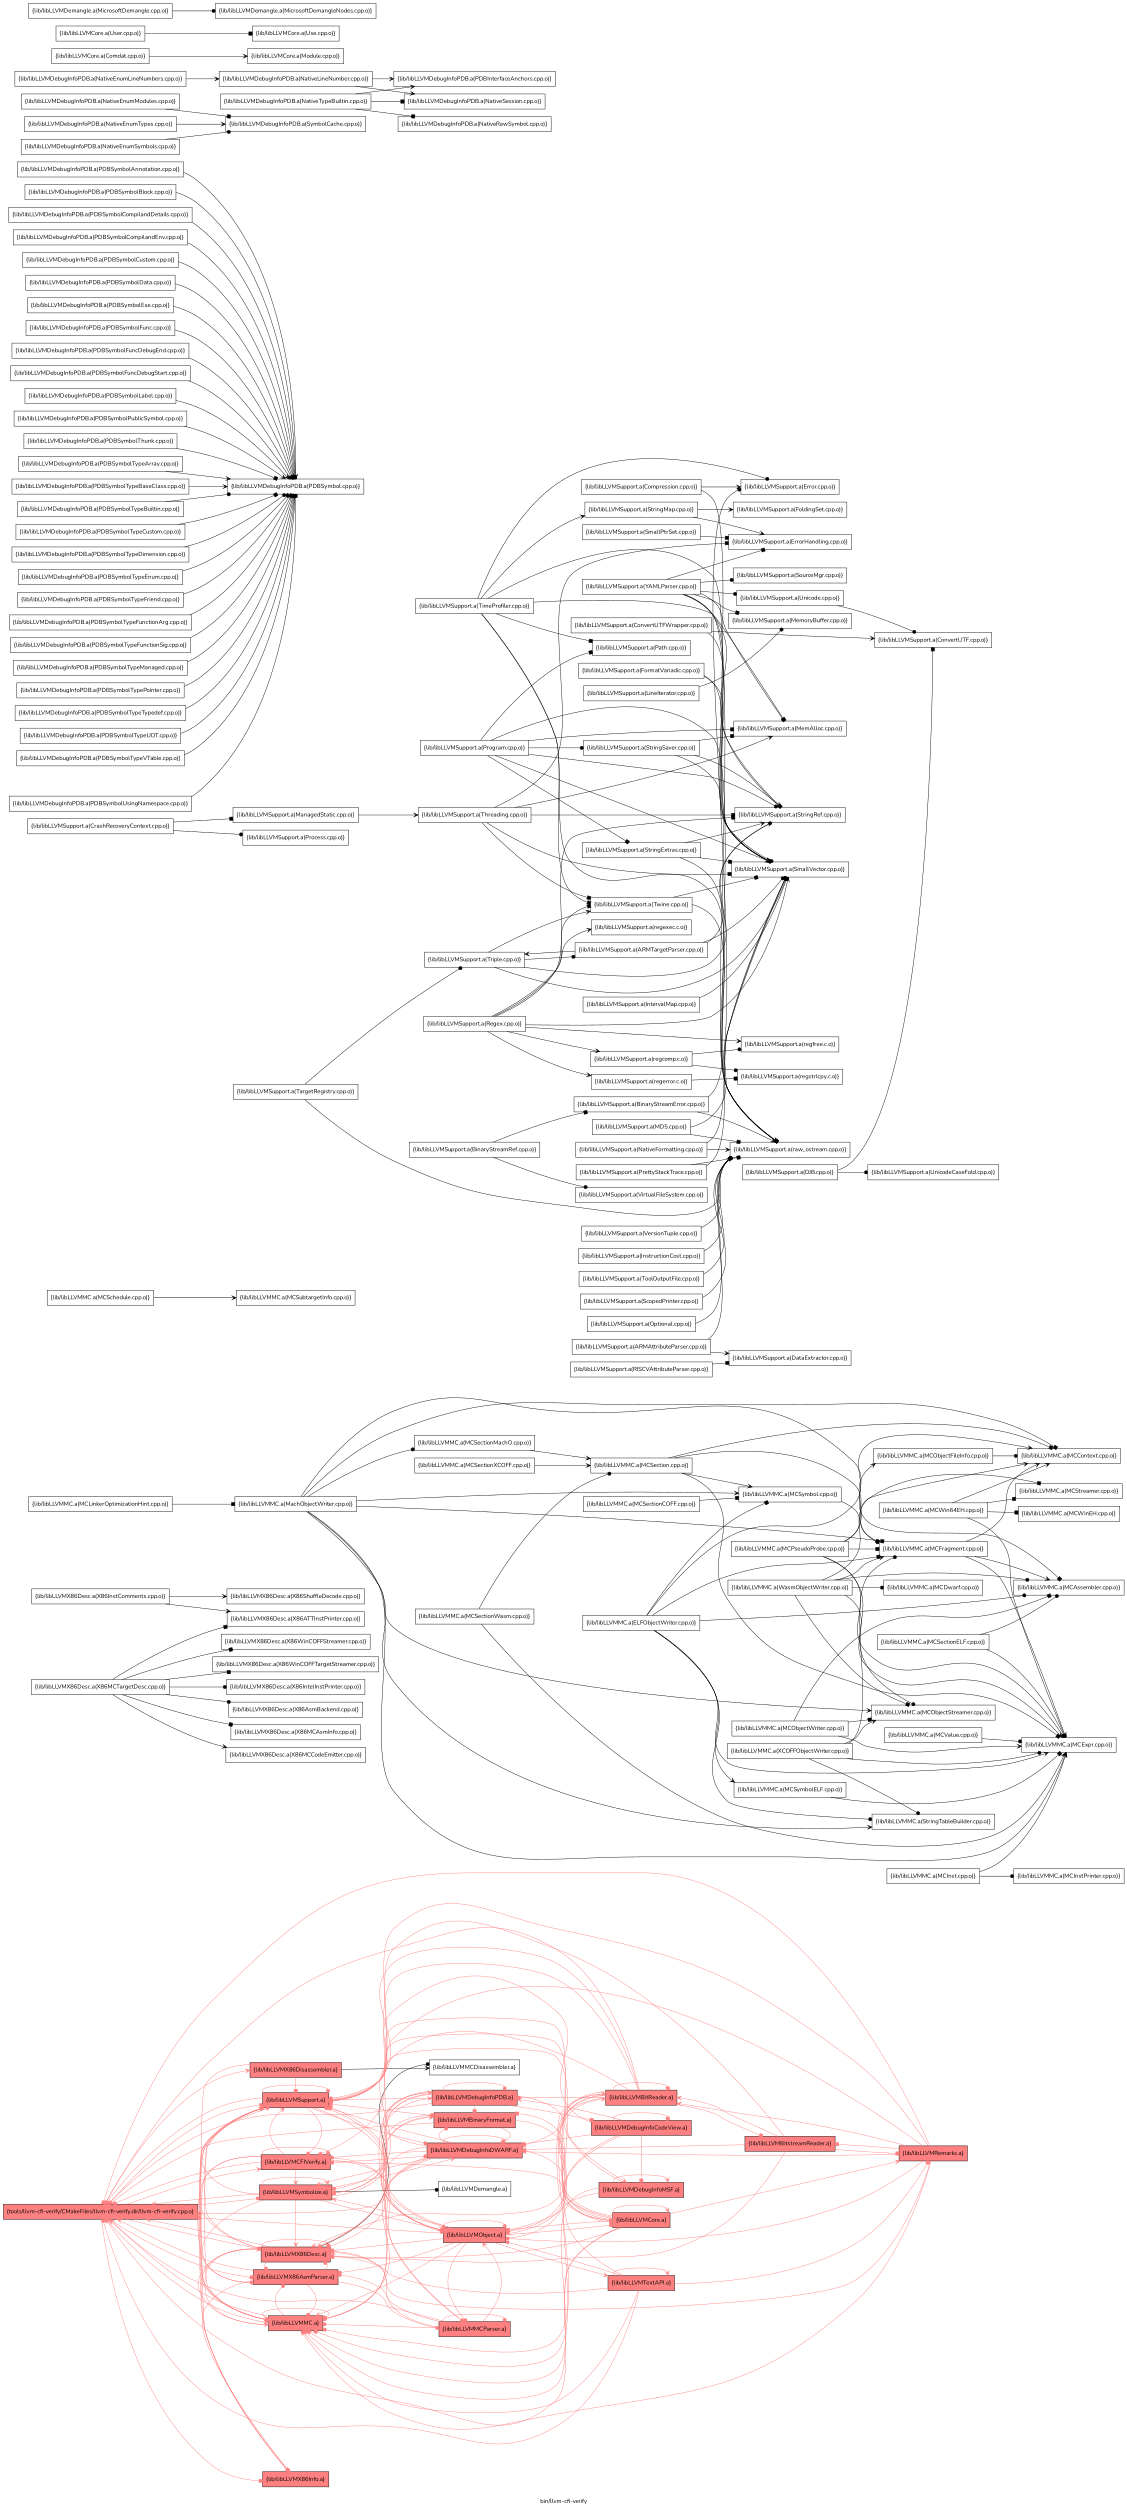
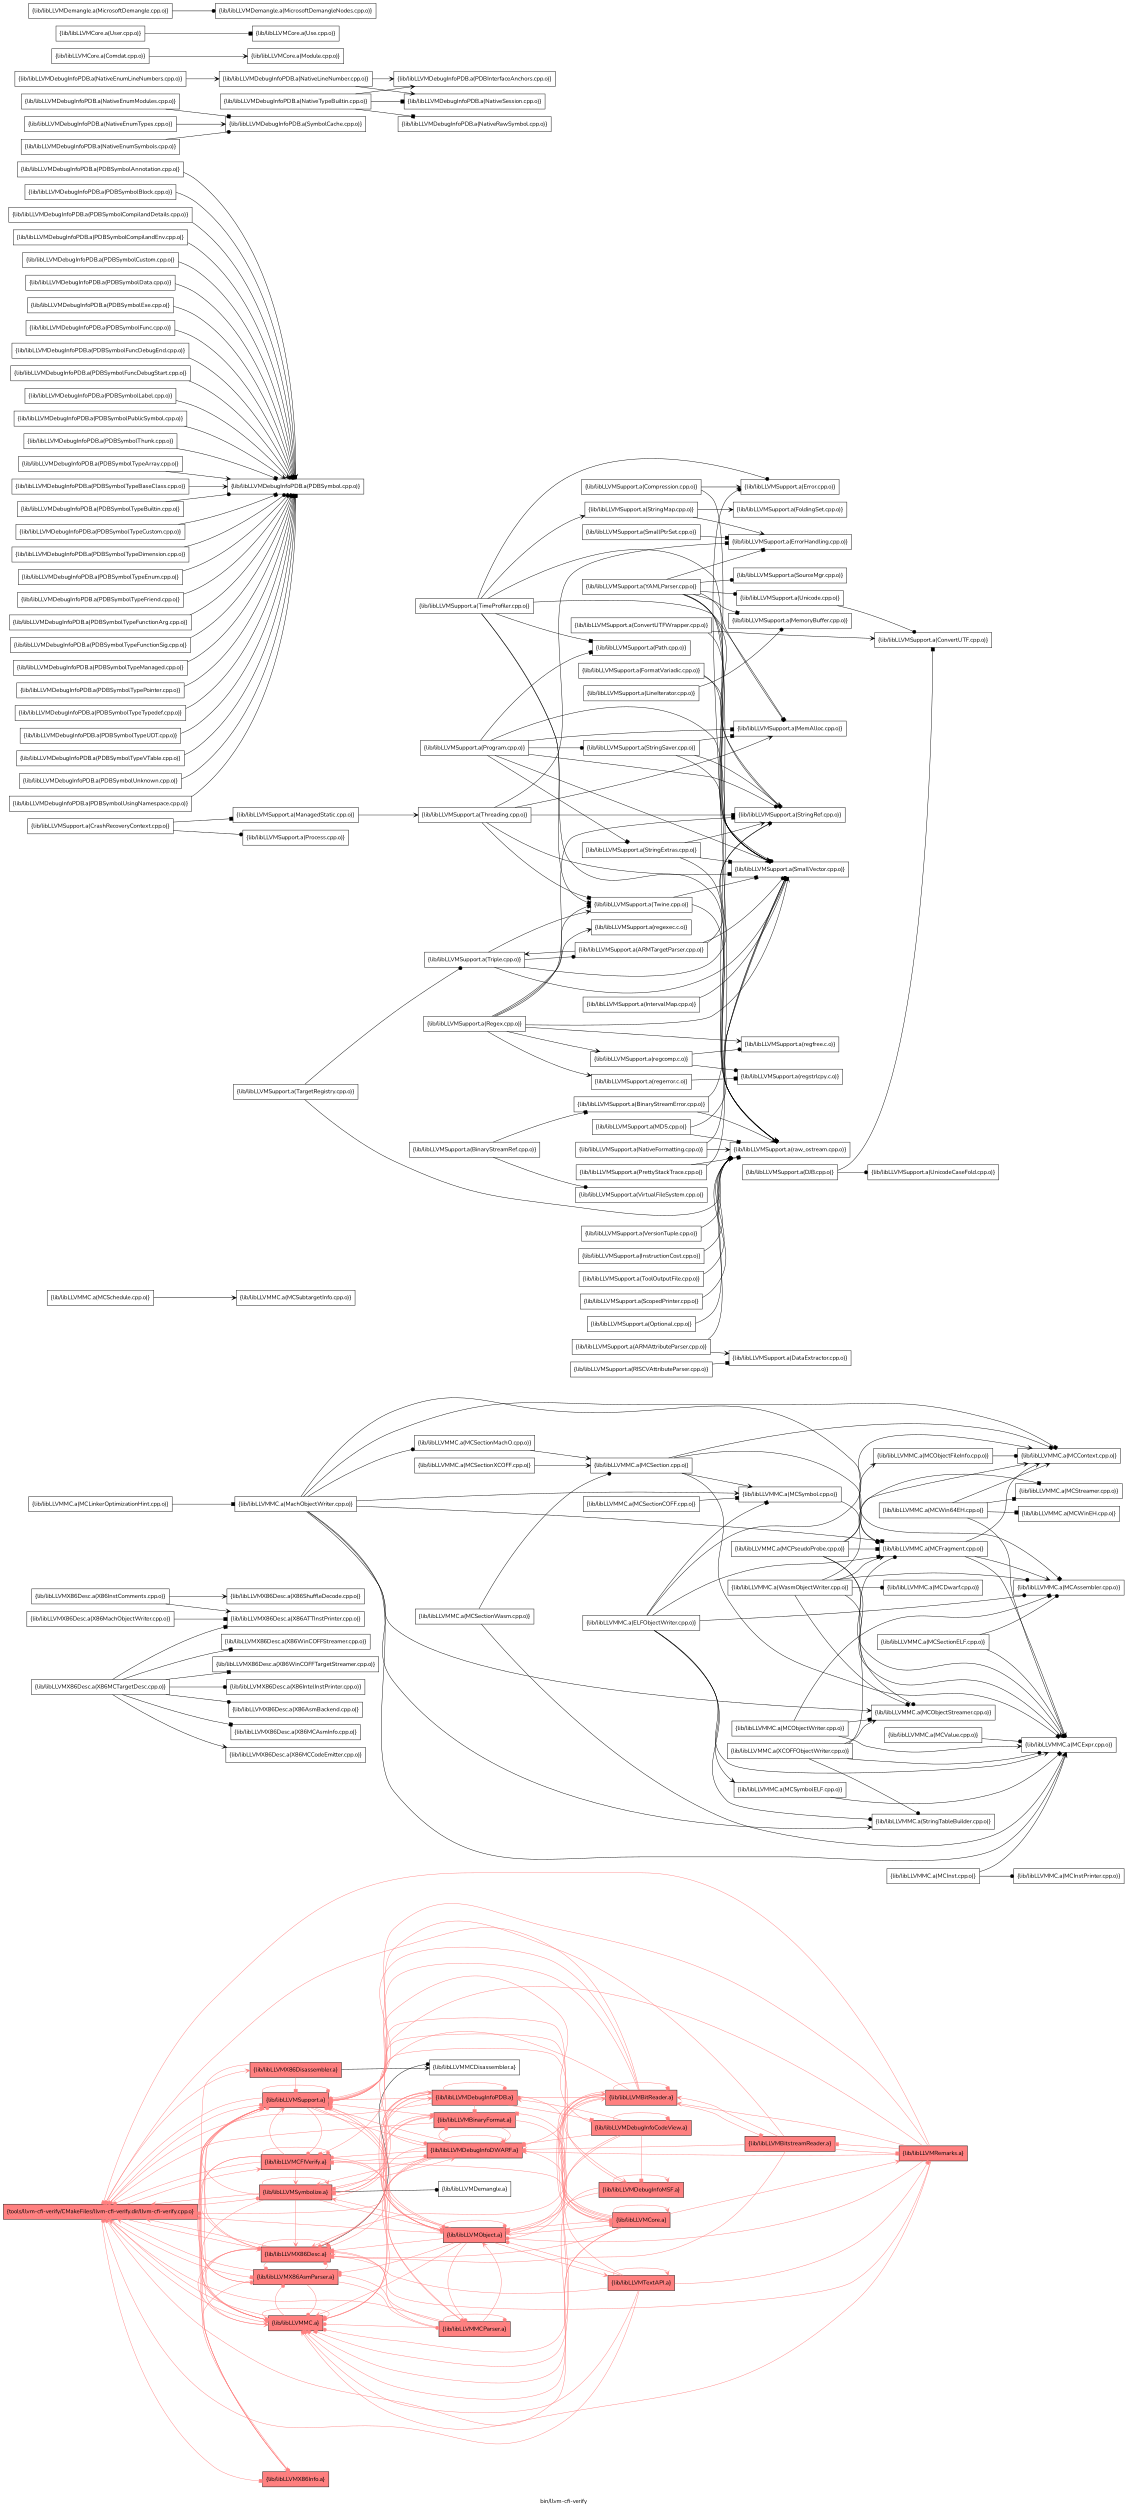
node "{lib/libLLVMDebugInfoPDB.a(PDBSymbolUnknown.cpp.o)}": added
node "{lib/libLLVMX86Desc.a(X86MachObjectWriter.cpp.o)}": added
